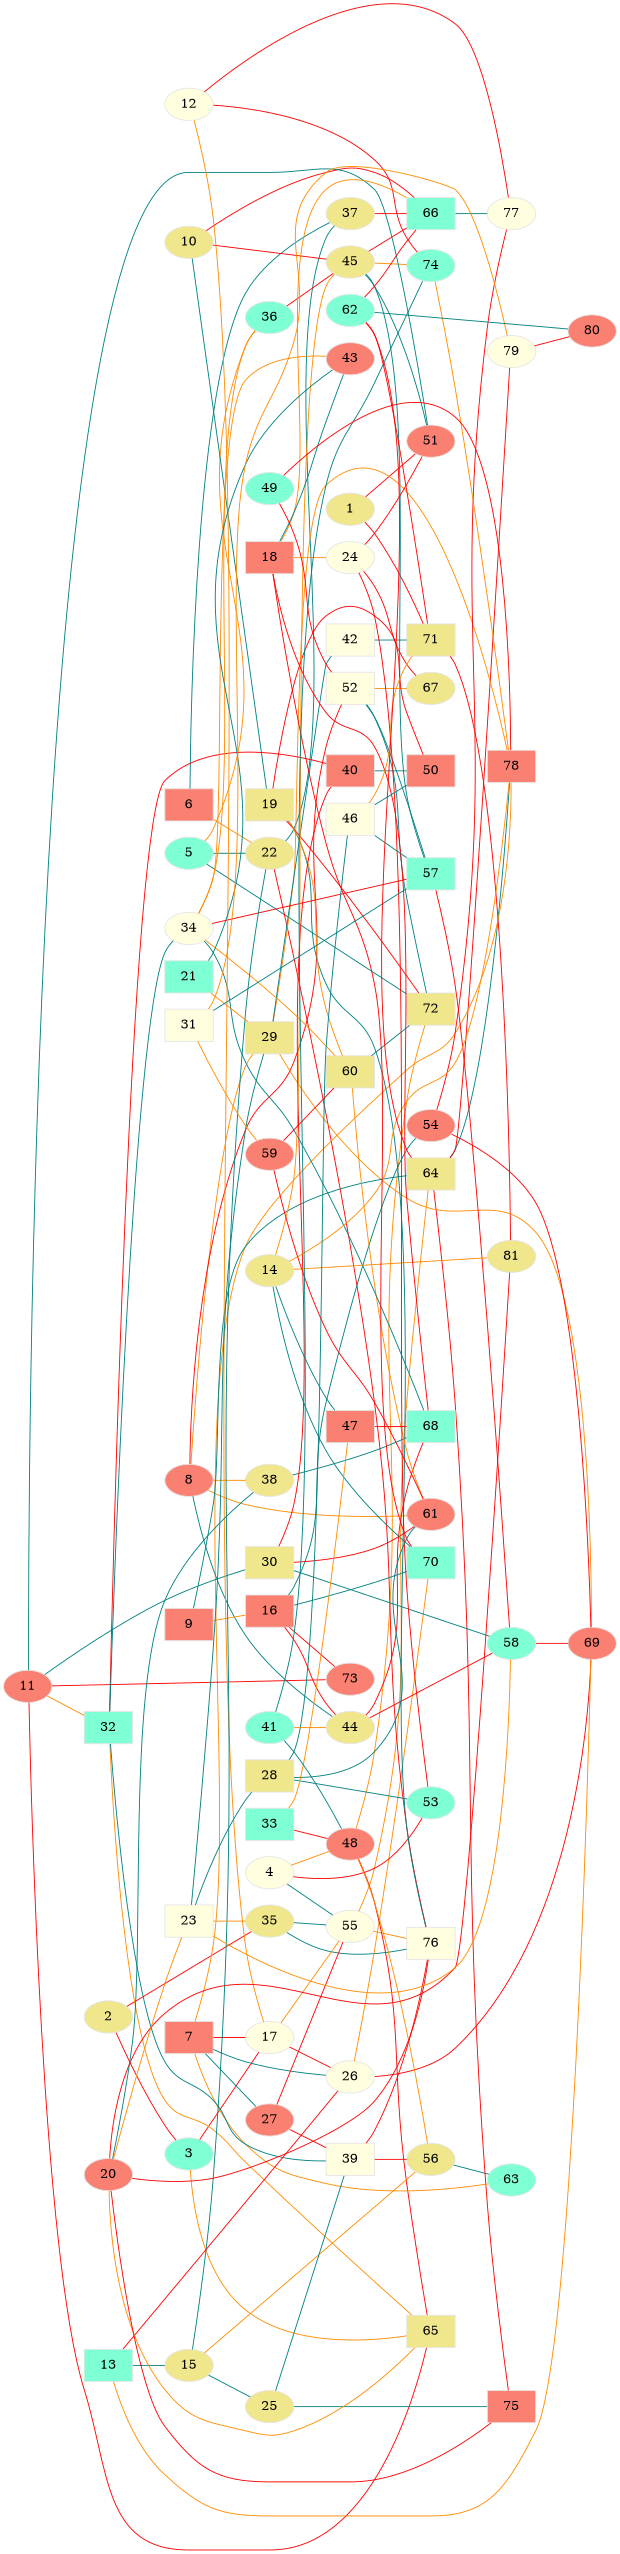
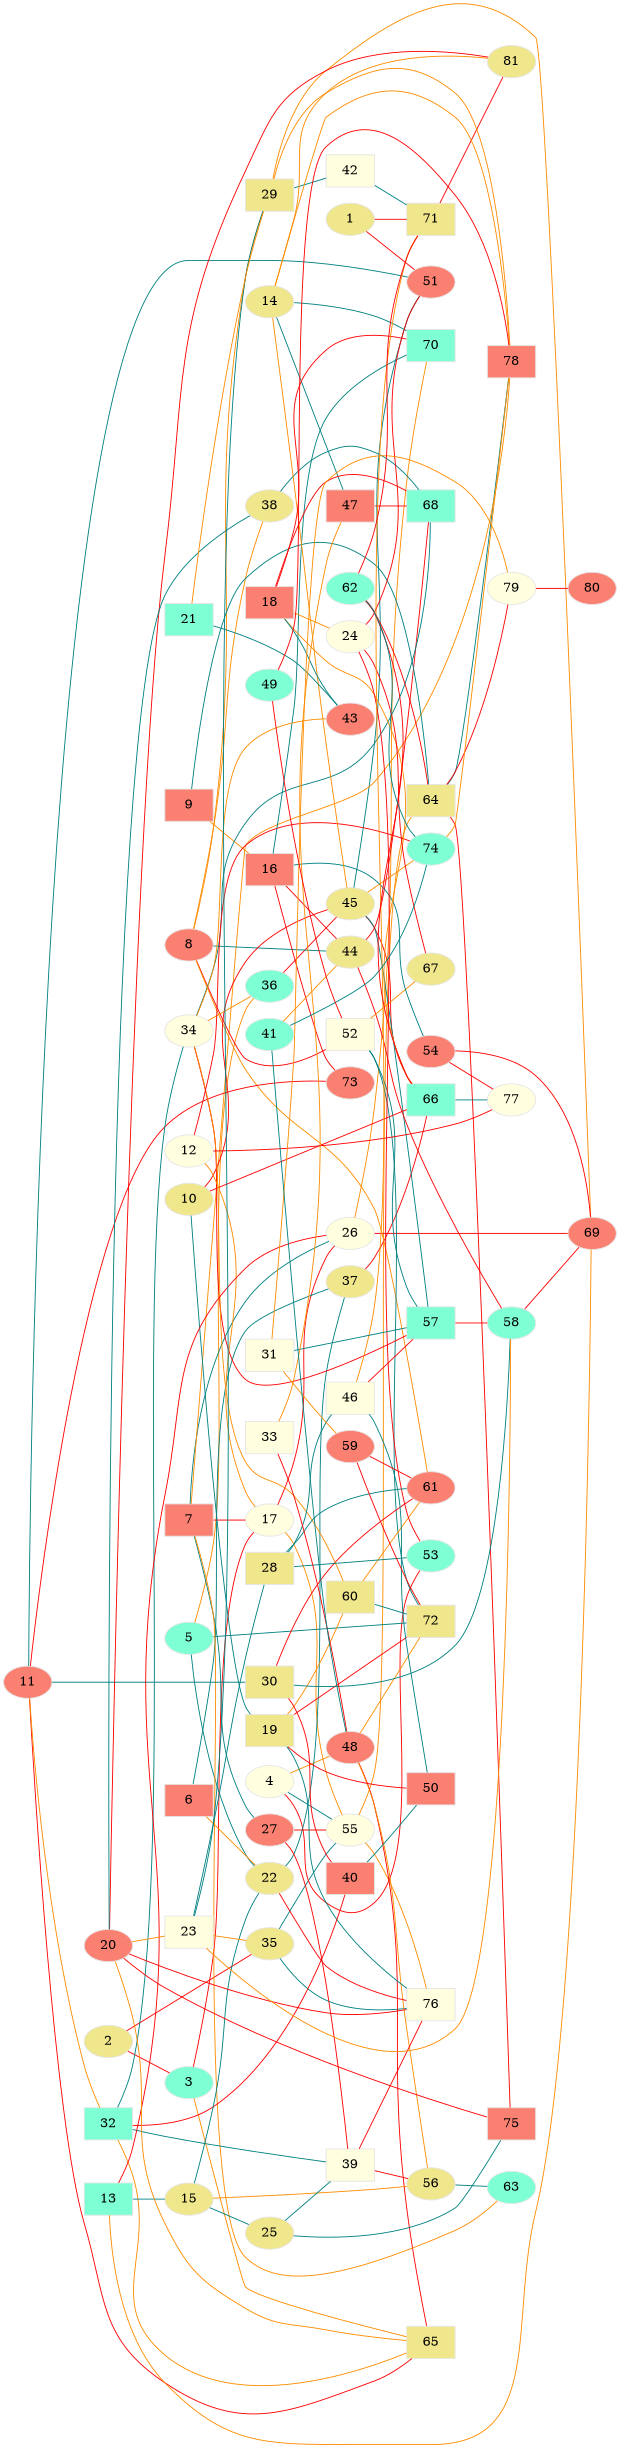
edge "62" -- "80": now "62" -- "74"
edge "46" -- "57": color teal -> red
edge "60" -- "59": now "72" -- "59"
node "33": fillcolor aquamarine -> lightyellow
